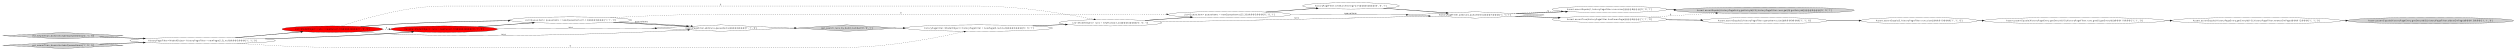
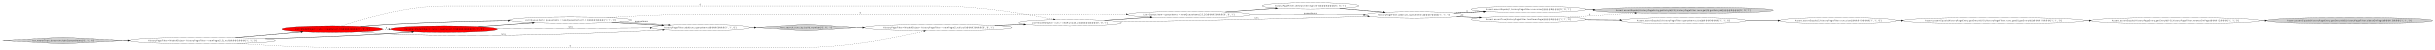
node "historyPageFilter.add(runs,queueItems)@@@7@@@['1', '1', '1']": shape diamond -> ellipse
node "historyPageFilter.add(runs,queueItems)@@@6@@@['1', '1', '0']": shape diamond -> ellipse
node "test_newerThan_doesntIncludeQueuedItems['1', '0', '0']": removed
